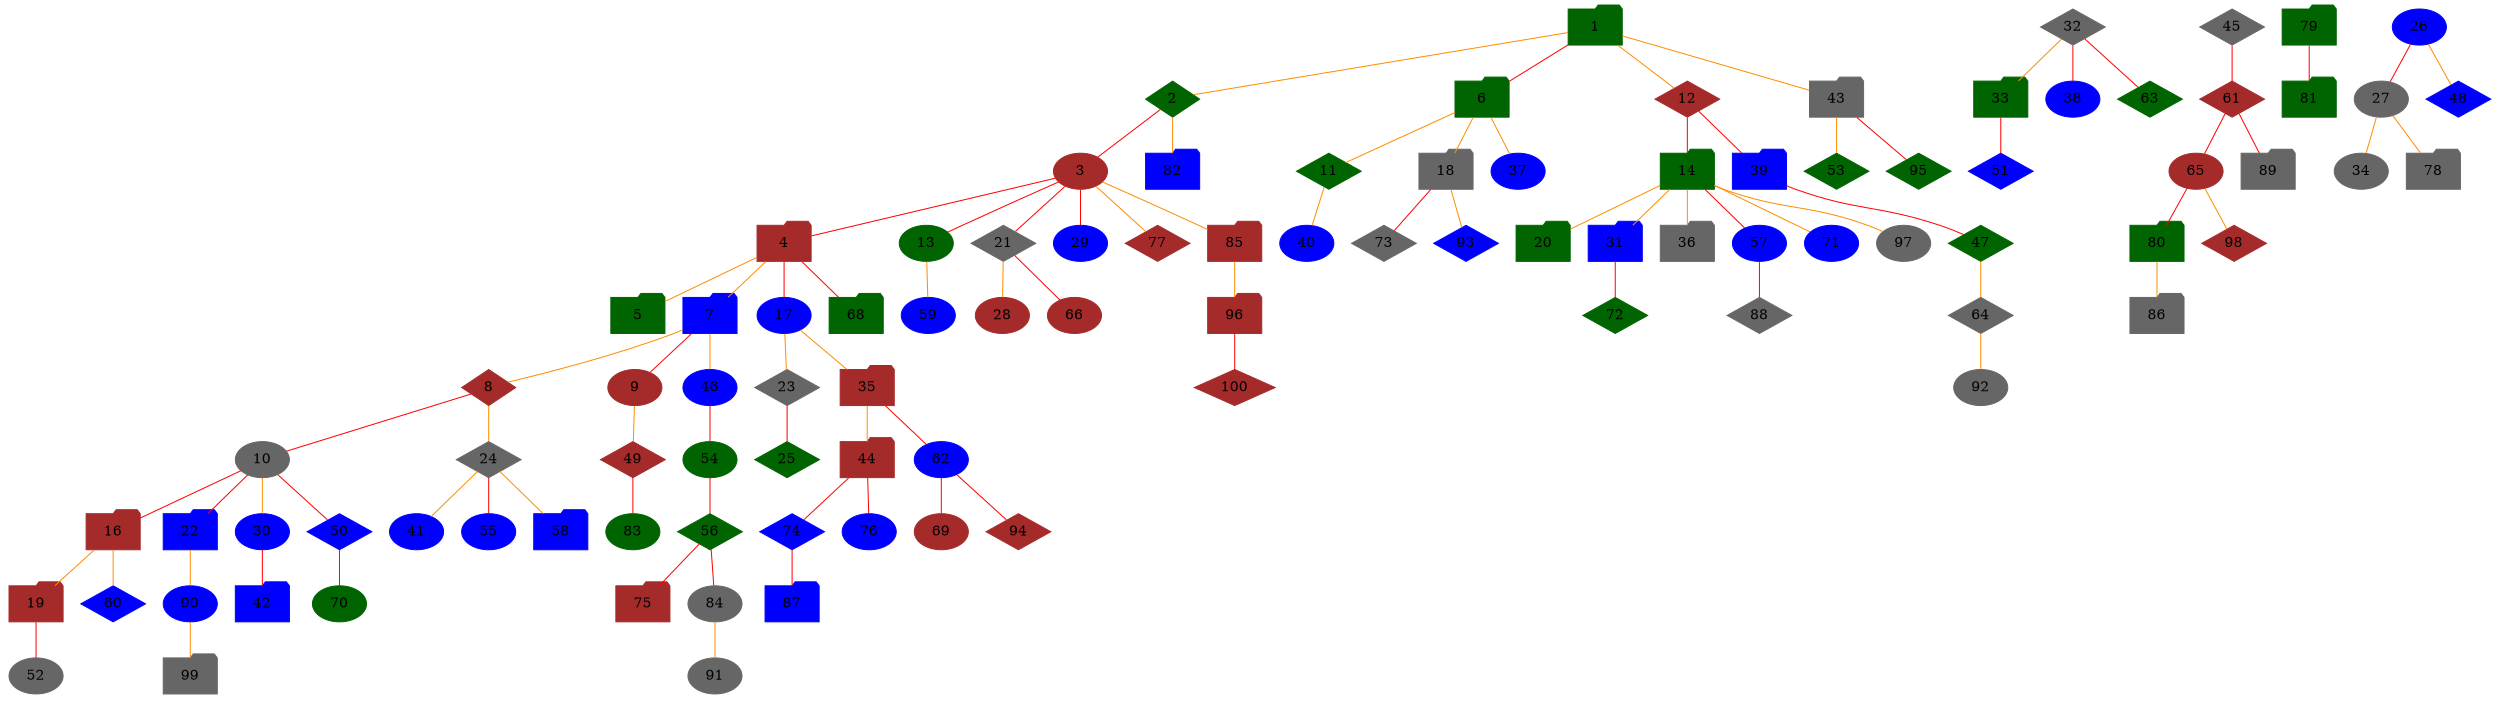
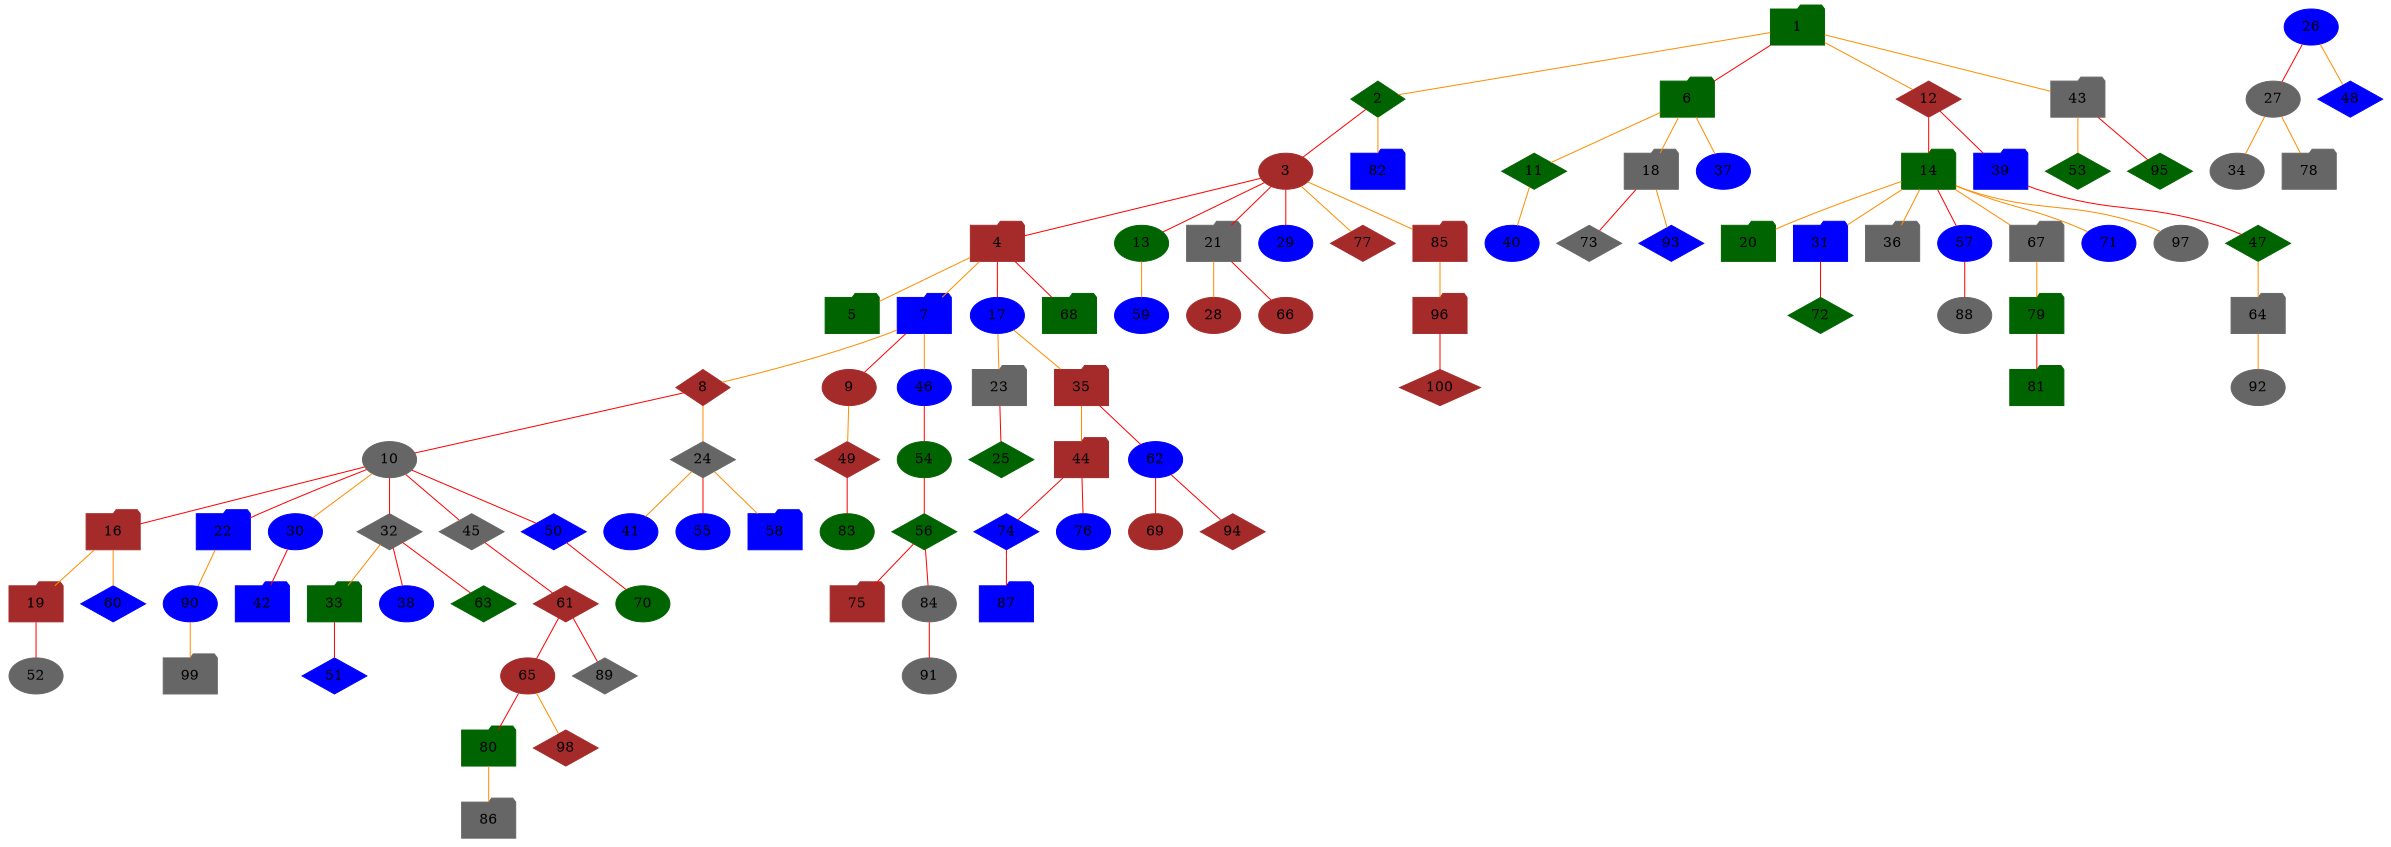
node "89": shape folder -> diamond
node "21": shape diamond -> folder
node "67": added
node "88": shape diamond -> ellipse
node "64": shape diamond -> folder
node "23": shape diamond -> folder
edge "10" -- "32": added
edge "10" -- "45": added
edge "84" -- "91": color darkorange -> red
